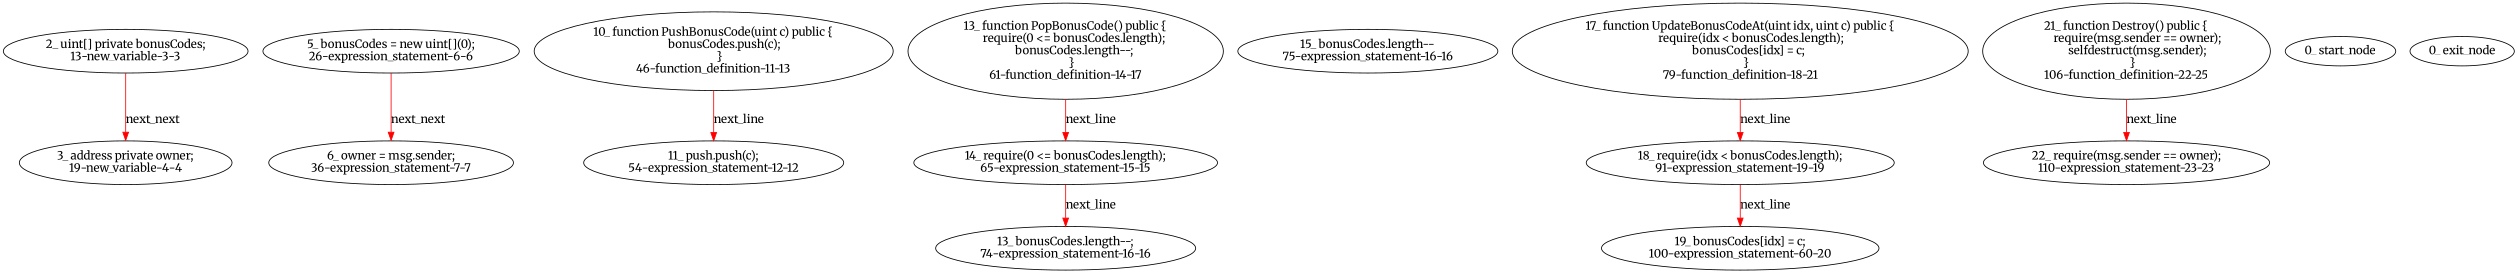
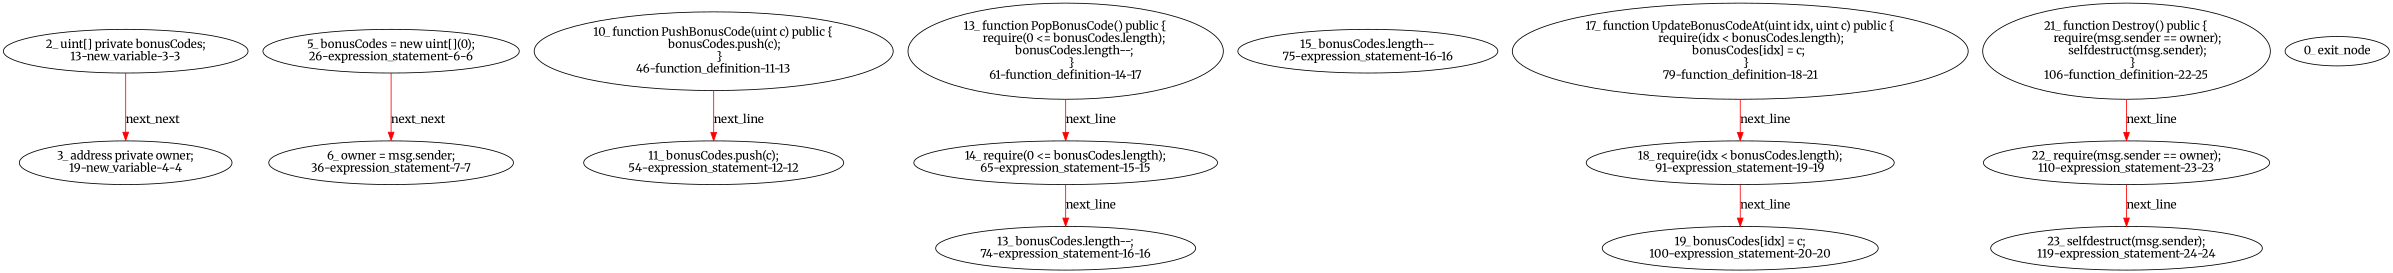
node "0_ start_node": removed
node "11_ push.push(c); 54-expression_statement-12-12": label "11_ push.push(c); 54-expression_statement-12-12" -> "11_ bonusCodes.push(c); 54-expression_statement-12-12"
node "19_ bonusCodes[idx] = c; 100-expression_statement-60-20": label "19_ bonusCodes[idx] = c; 100-expression_statement-60-20" -> "19_ bonusCodes[idx] = c; 100-expression_statement-20-20"
node "23_ selfdestruct(msg.sender); 119-expression_statement-24-24": added
